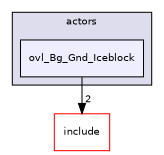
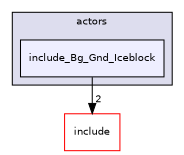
node "ovl_Bg_Gnd_Iceblock": label "ovl_Bg_Gnd_Iceblock" -> "include_Bg_Gnd_Iceblock"
